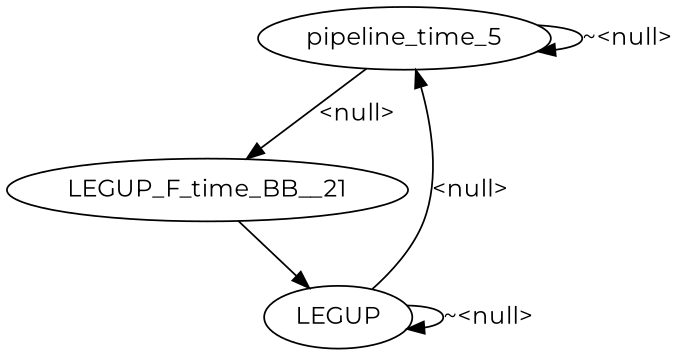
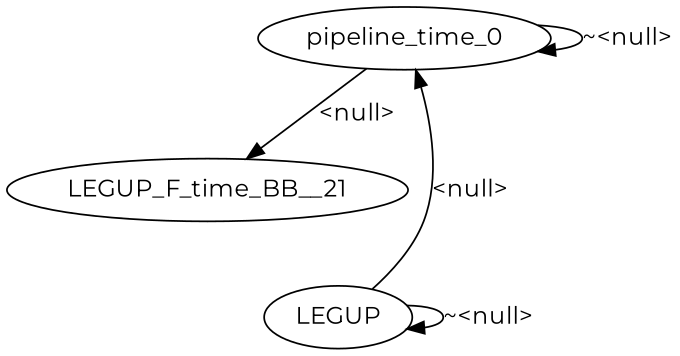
node "pipeline_time_5": label "pipeline_time_5" -> "pipeline_time_0"
edge "LEGUP_F_time_BB__21" -> "LEGUP": removed
